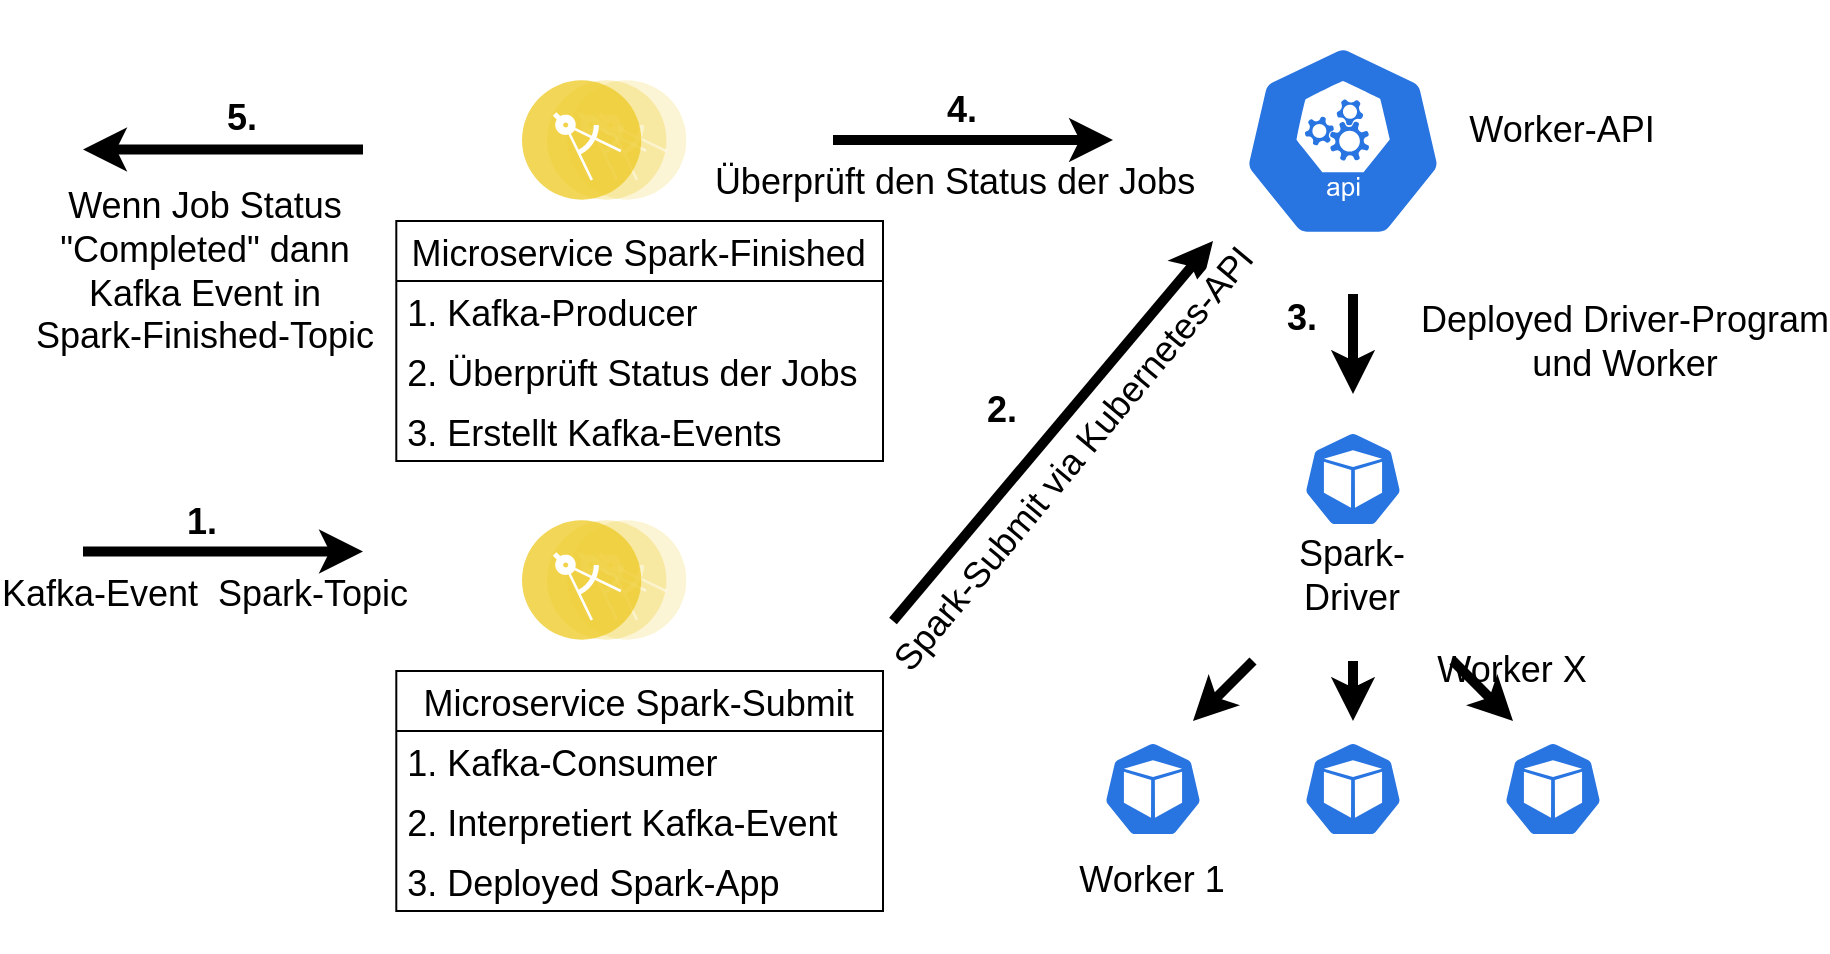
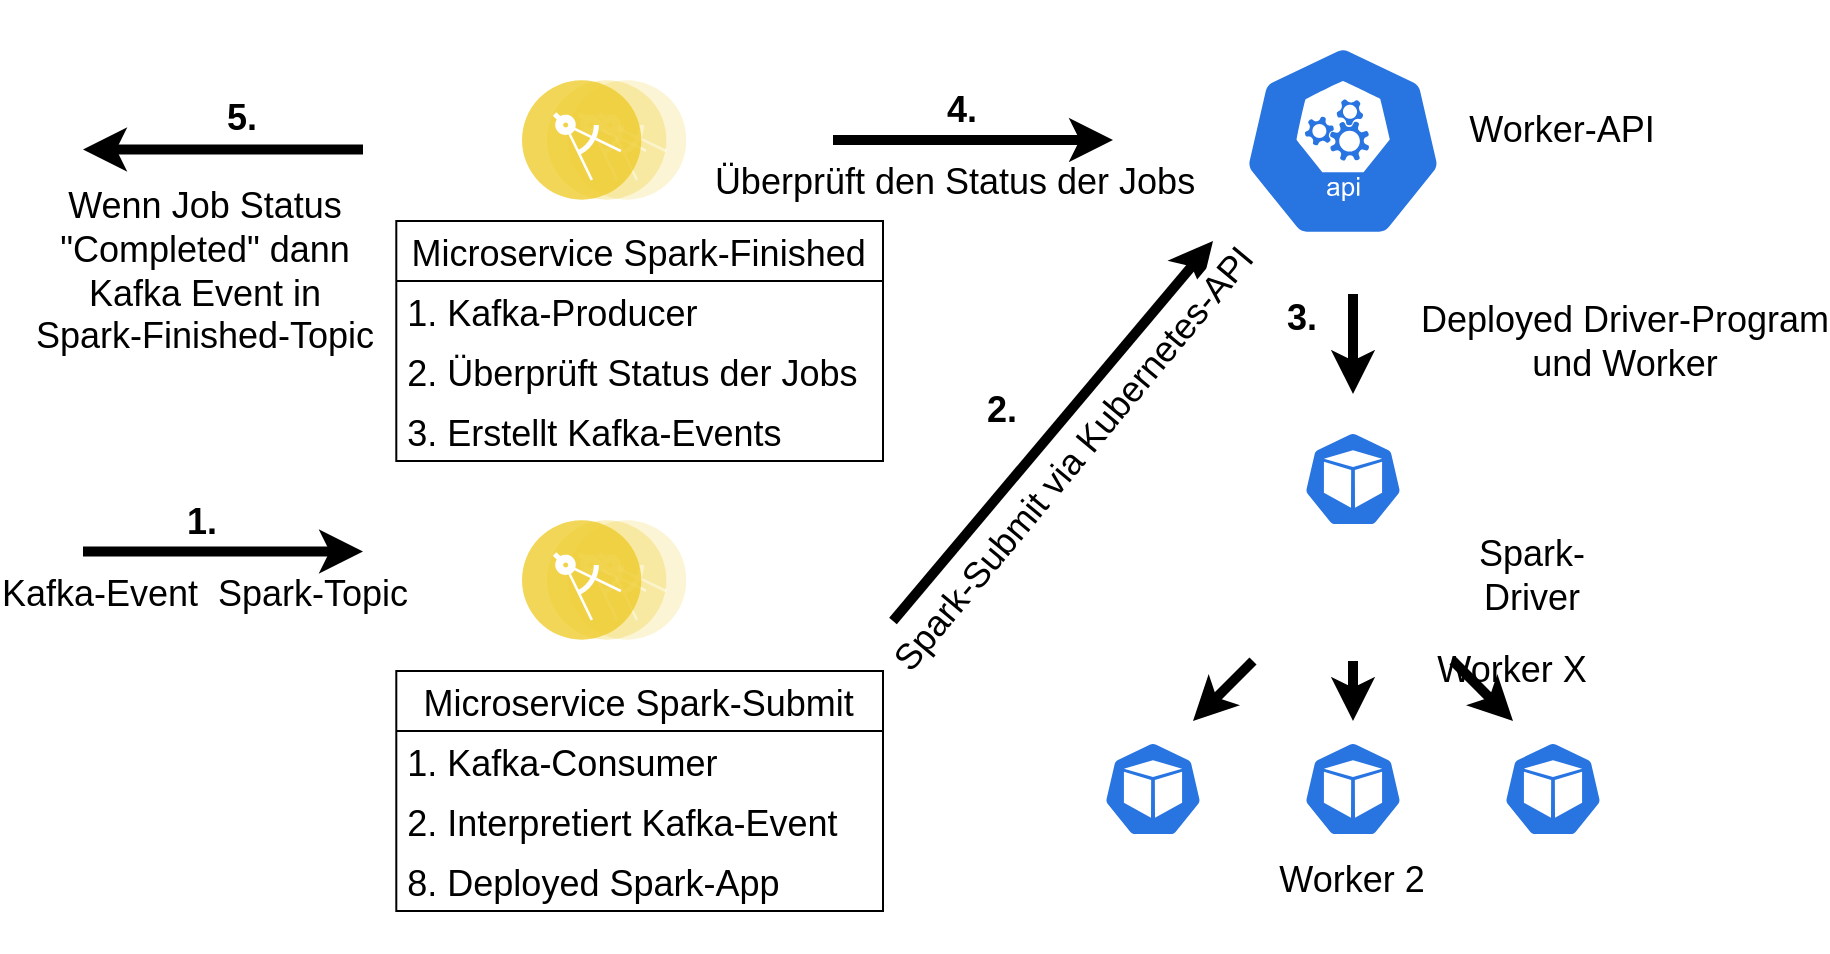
node "Spark-Driver": moved (1353, 577) -> (1533, 577)
node "Worker 1": removed
node "Worker 2": added
node "3. Deployed Spark-App": label "3. Deployed Spark-App" -> "8. Deployed Spark-App"
